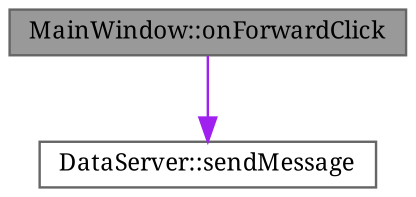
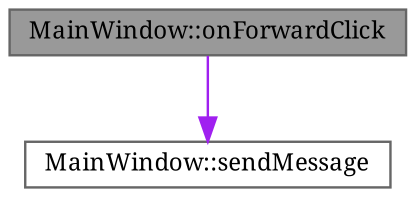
node "DataServer::sendMessage": label "DataServer::sendMessage" -> "MainWindow::sendMessage"
